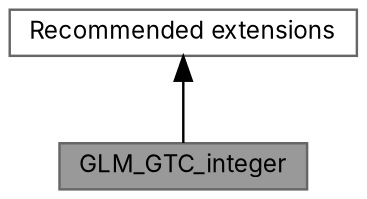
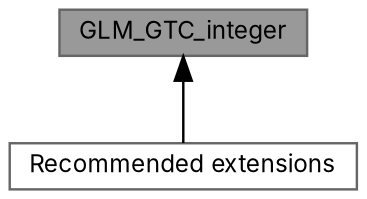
edge "GLM_GTC_integer" -> "Recommended extensions": reversed
